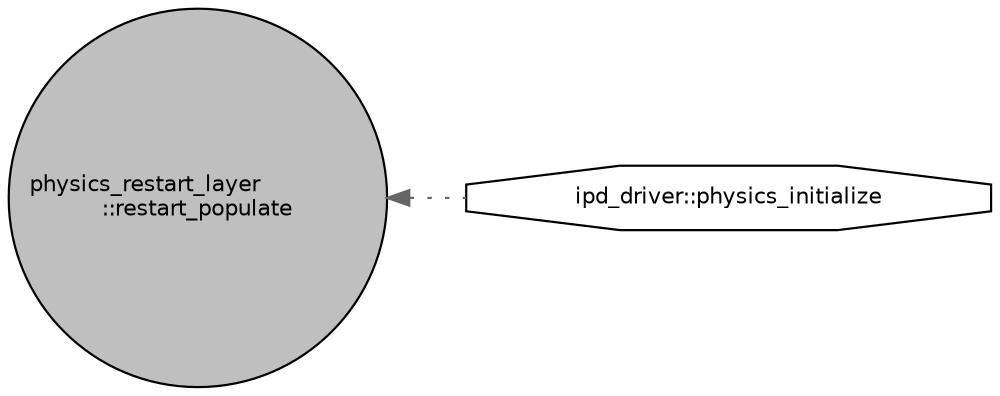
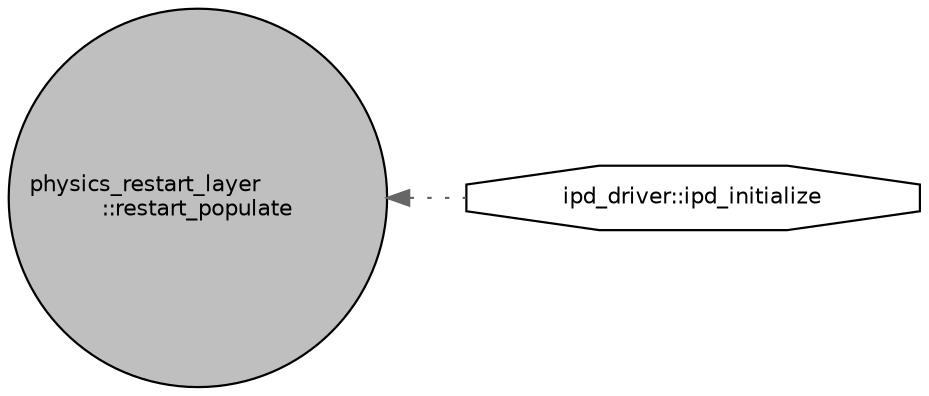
node "ipd_driver::physics_initialize": label "ipd_driver::physics_initialize" -> "ipd_driver::ipd_initialize"
